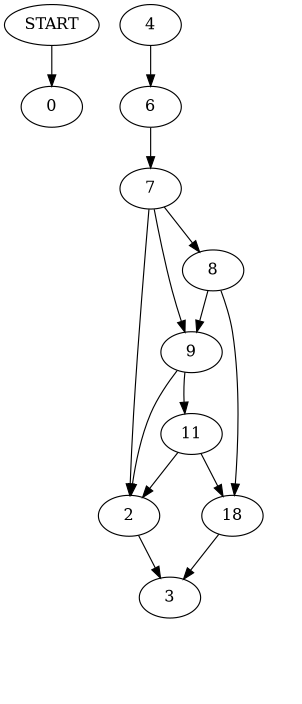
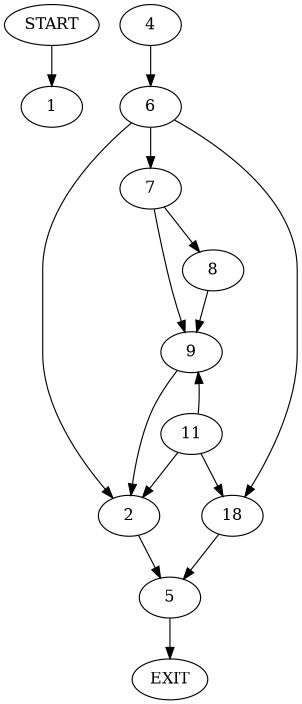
node "0": label "0" -> "1"
edge "7" -> "2": now "6" -> "2"
edge "8" -> "18": now "6" -> "18"
edge "9" -> "11": reversed
node "3": label "3" -> "5"
node "EXIT": added
